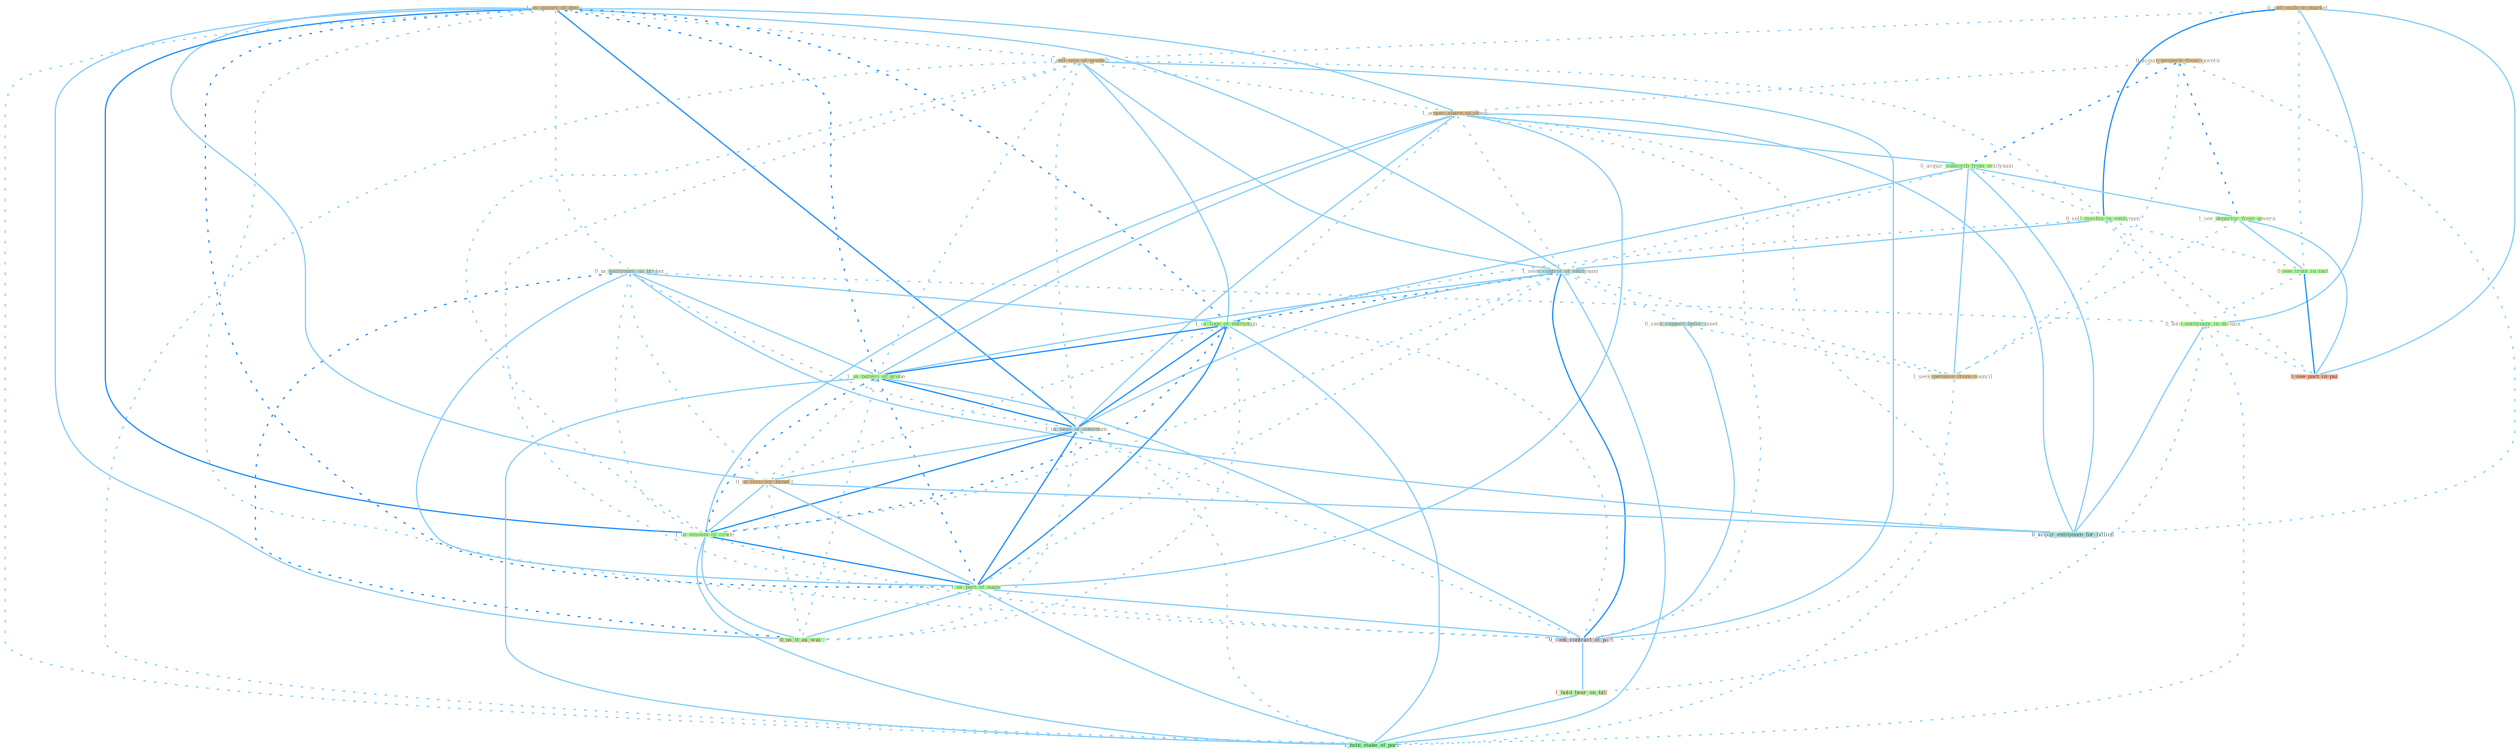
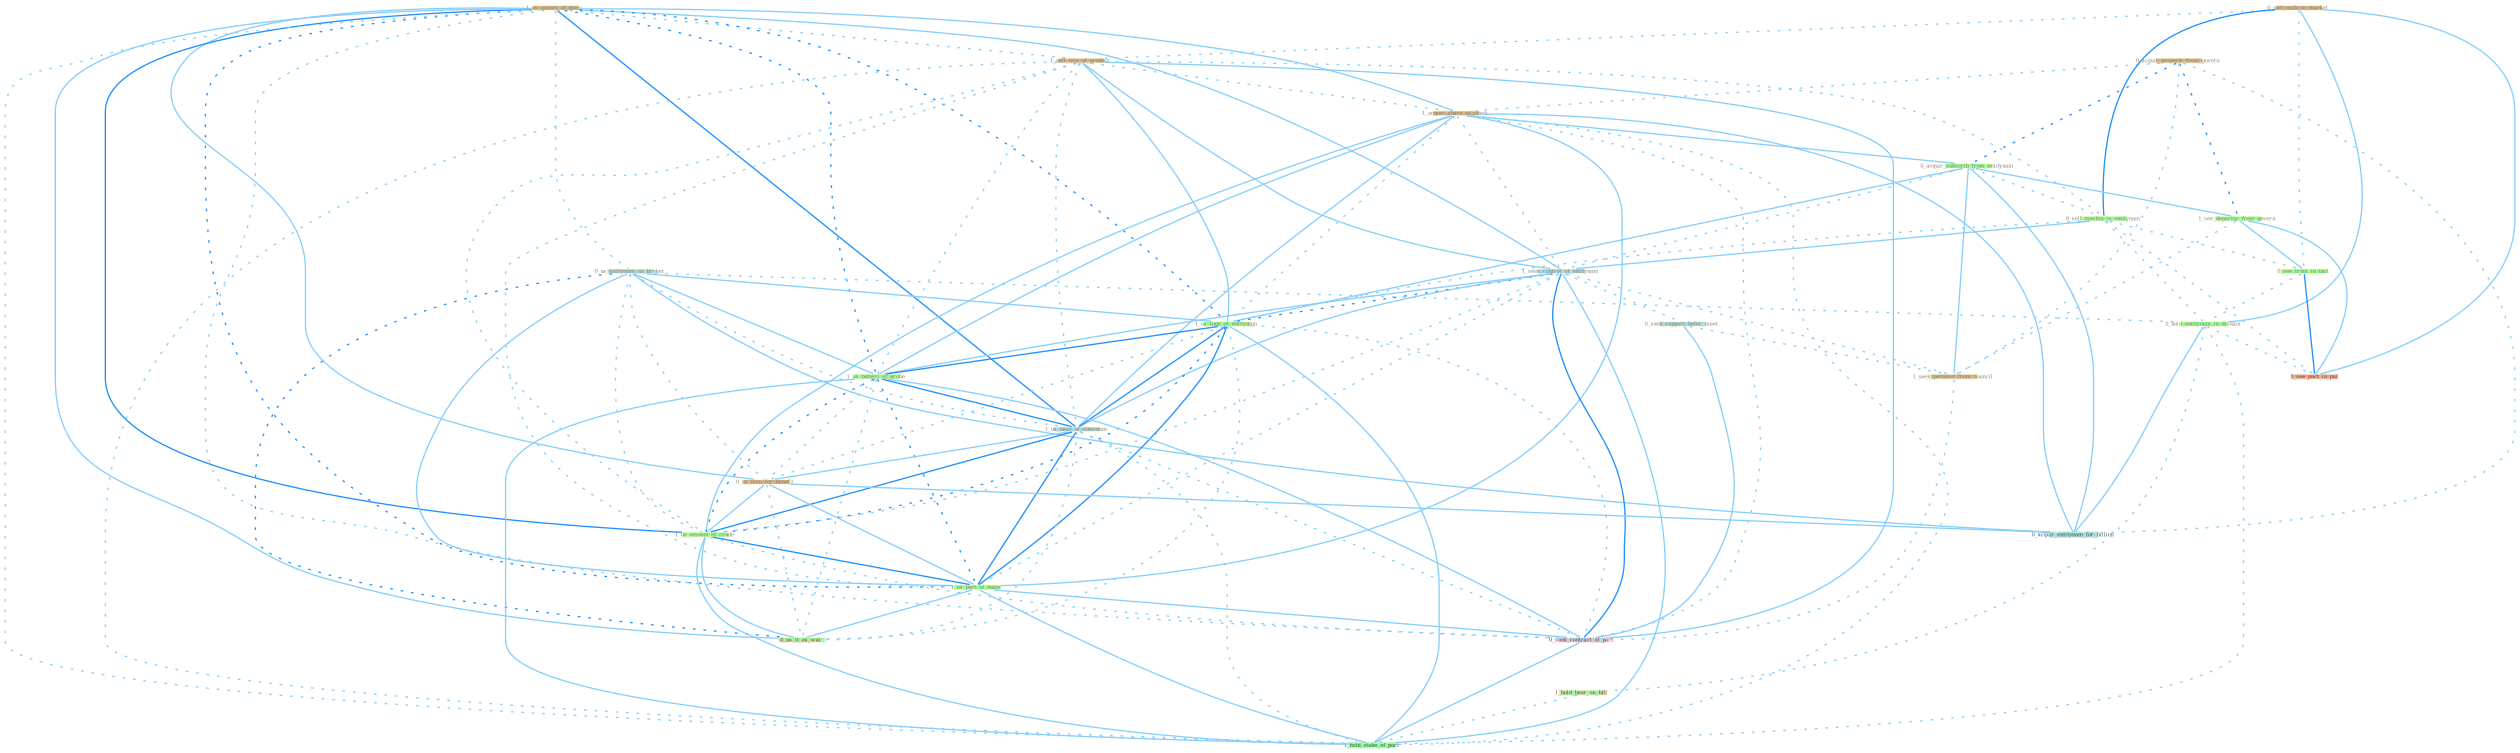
edge "0_seek_contract_of_pact" -- "1_hold_hear_on_bill": now "0_seek_contract_of_pact" -- "1_hold_stake_of_part"
edge "1_hold_hear_on_bill" -- "1_hold_stake_of_part": style solid -> dotted
